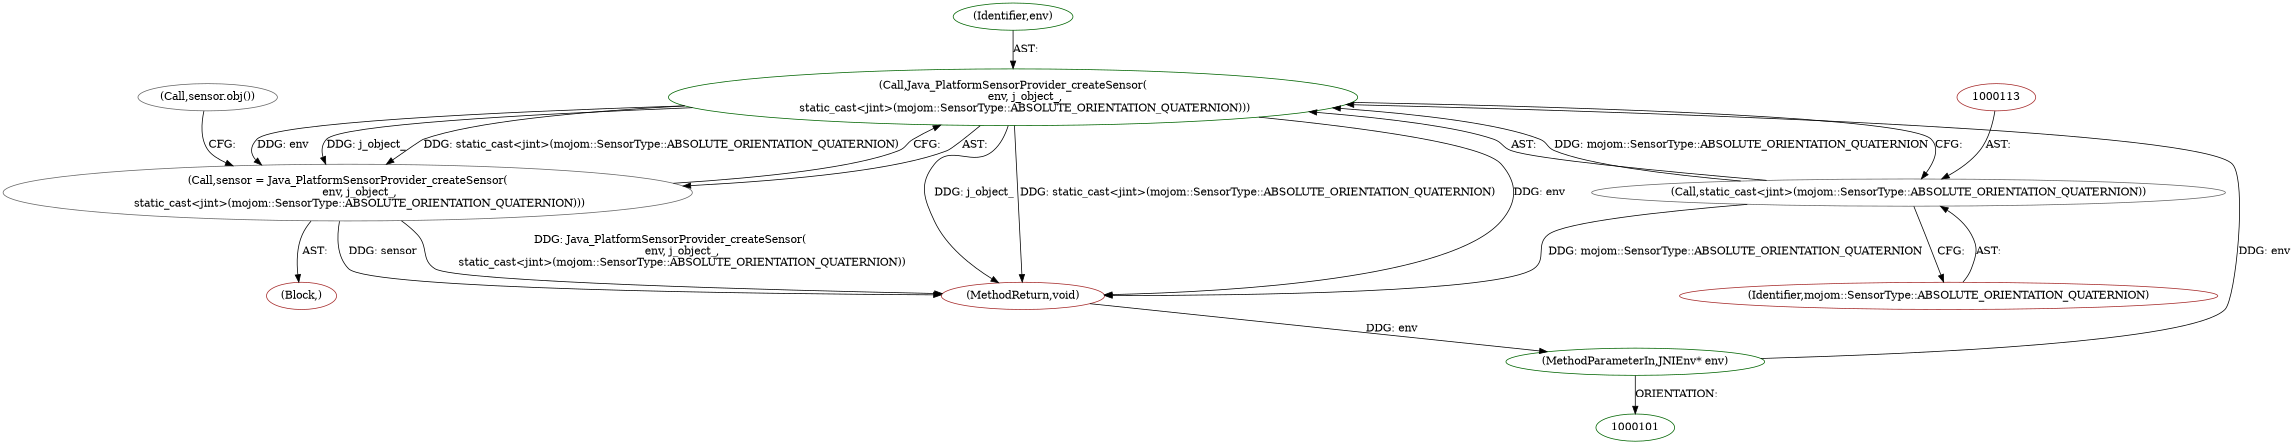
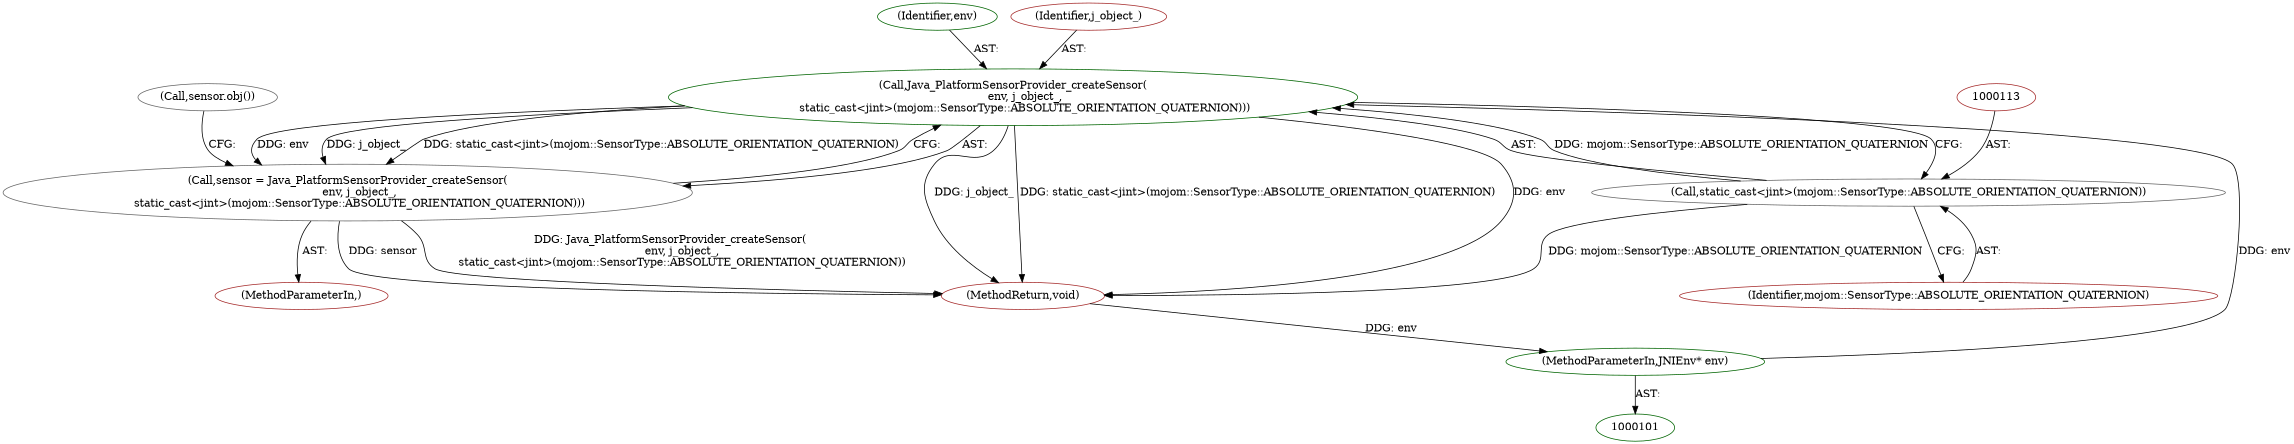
node "(Identifier,j_object_)": added
node "(Block,)": label "(Block,)" -> "(MethodParameterIn,)"
edge "(MethodParameterIn,JNIEnv* env)" -> "1000101": label "ORIENTATION: " -> "AST: "
